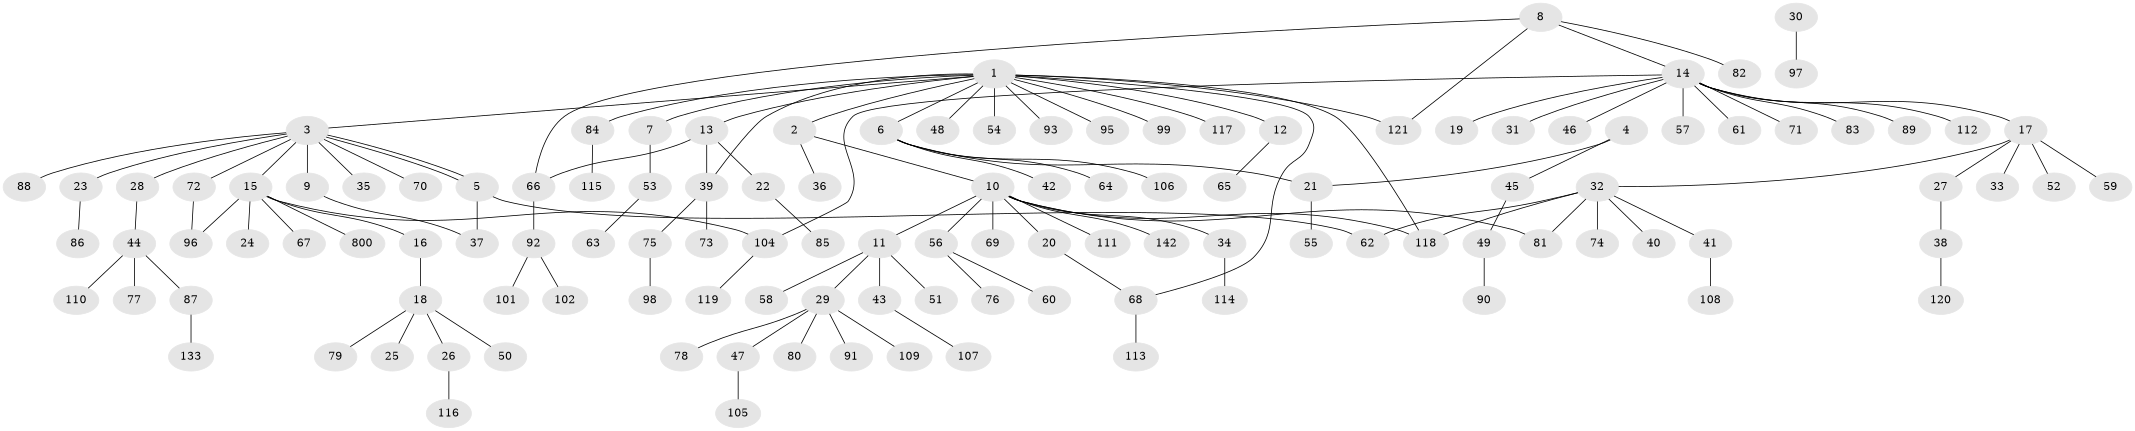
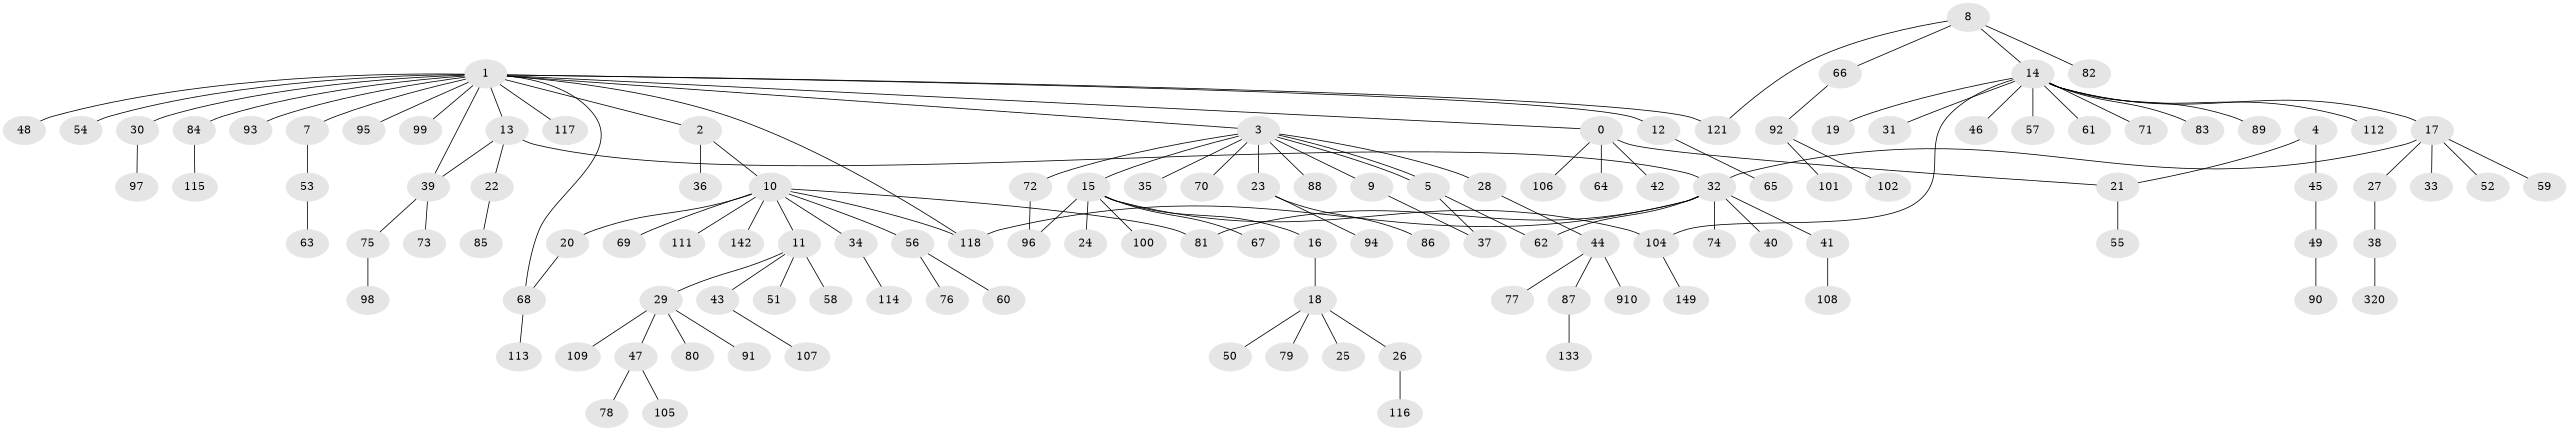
edge "1" -- "30": added
node "6": label "6" -> "0"
edge "13" -- "66": now "13" -- "32"
node "800": label "800" -> "100"
node "94": added
node "110": label "110" -> "910"
node "119": label "119" -> "149"
node "120": label "120" -> "320"
edge "29" -- "78": now "47" -- "78"
